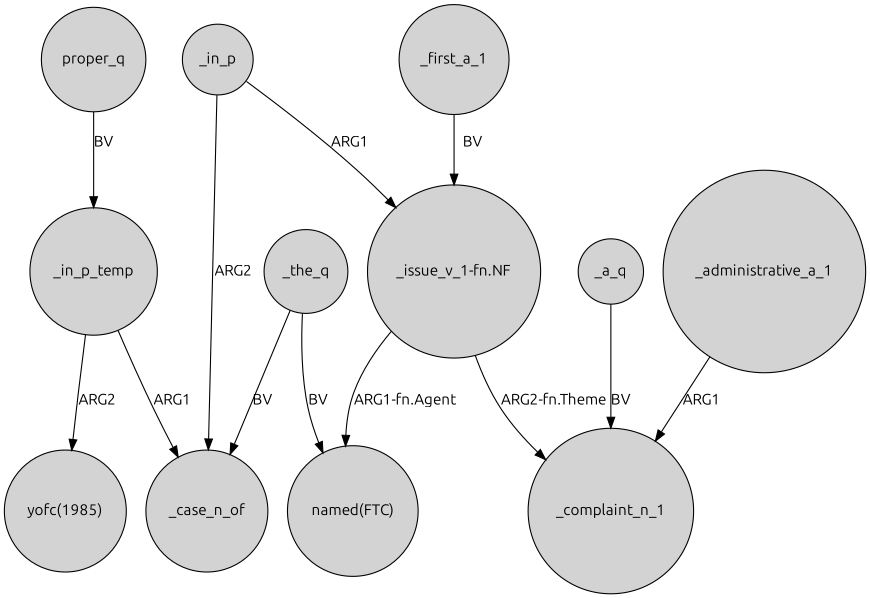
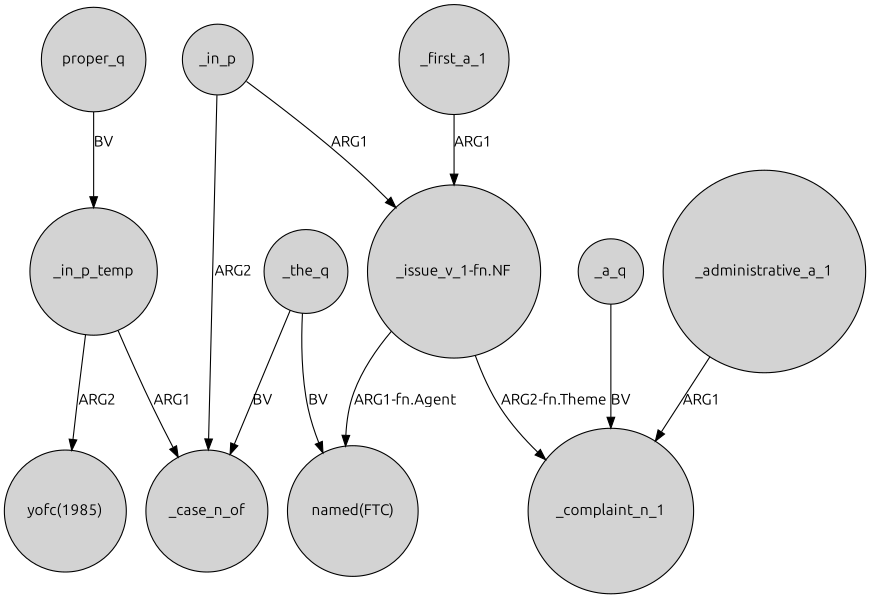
edge "_first_a_1" -> "_issue_v_1-fn.NF": label "BV" -> "ARG1"
